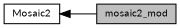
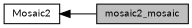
node "mosaic2_mod": label "mosaic2_mod" -> "mosaic2_mosaic"
